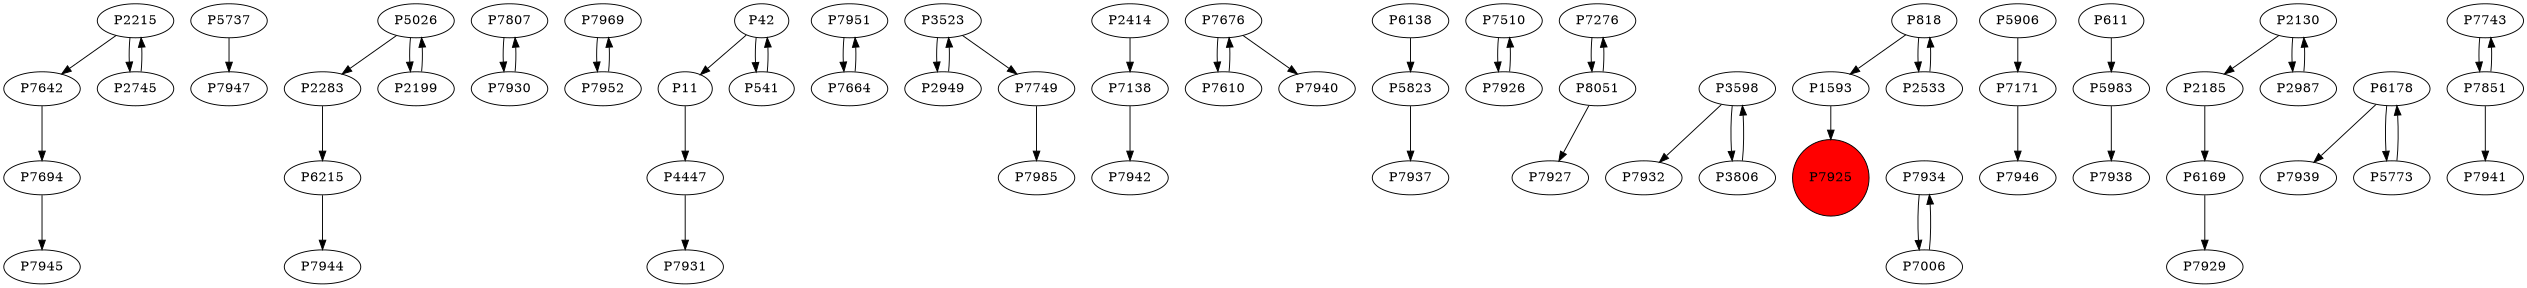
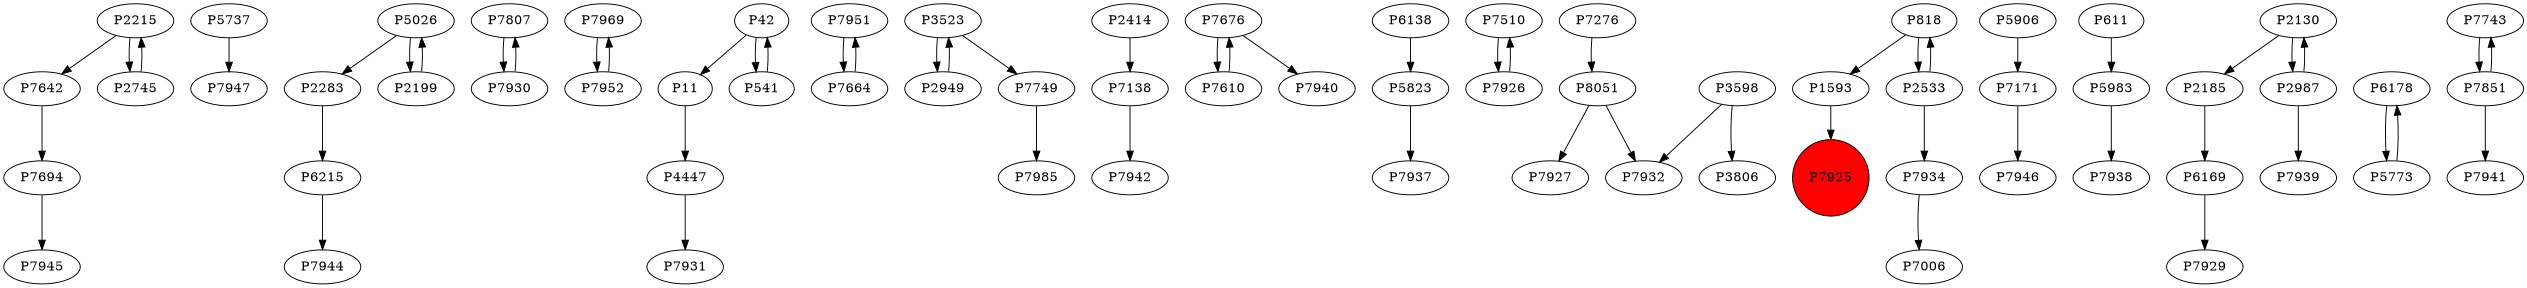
edge "P8051" -> "P7276": now "P8051" -> "P7932"
edge "P6178" -> "P7939": now "P2987" -> "P7939"
edge "P3806" -> "P3598": removed
edge "P7006" -> "P7934": now "P2533" -> "P7934"
